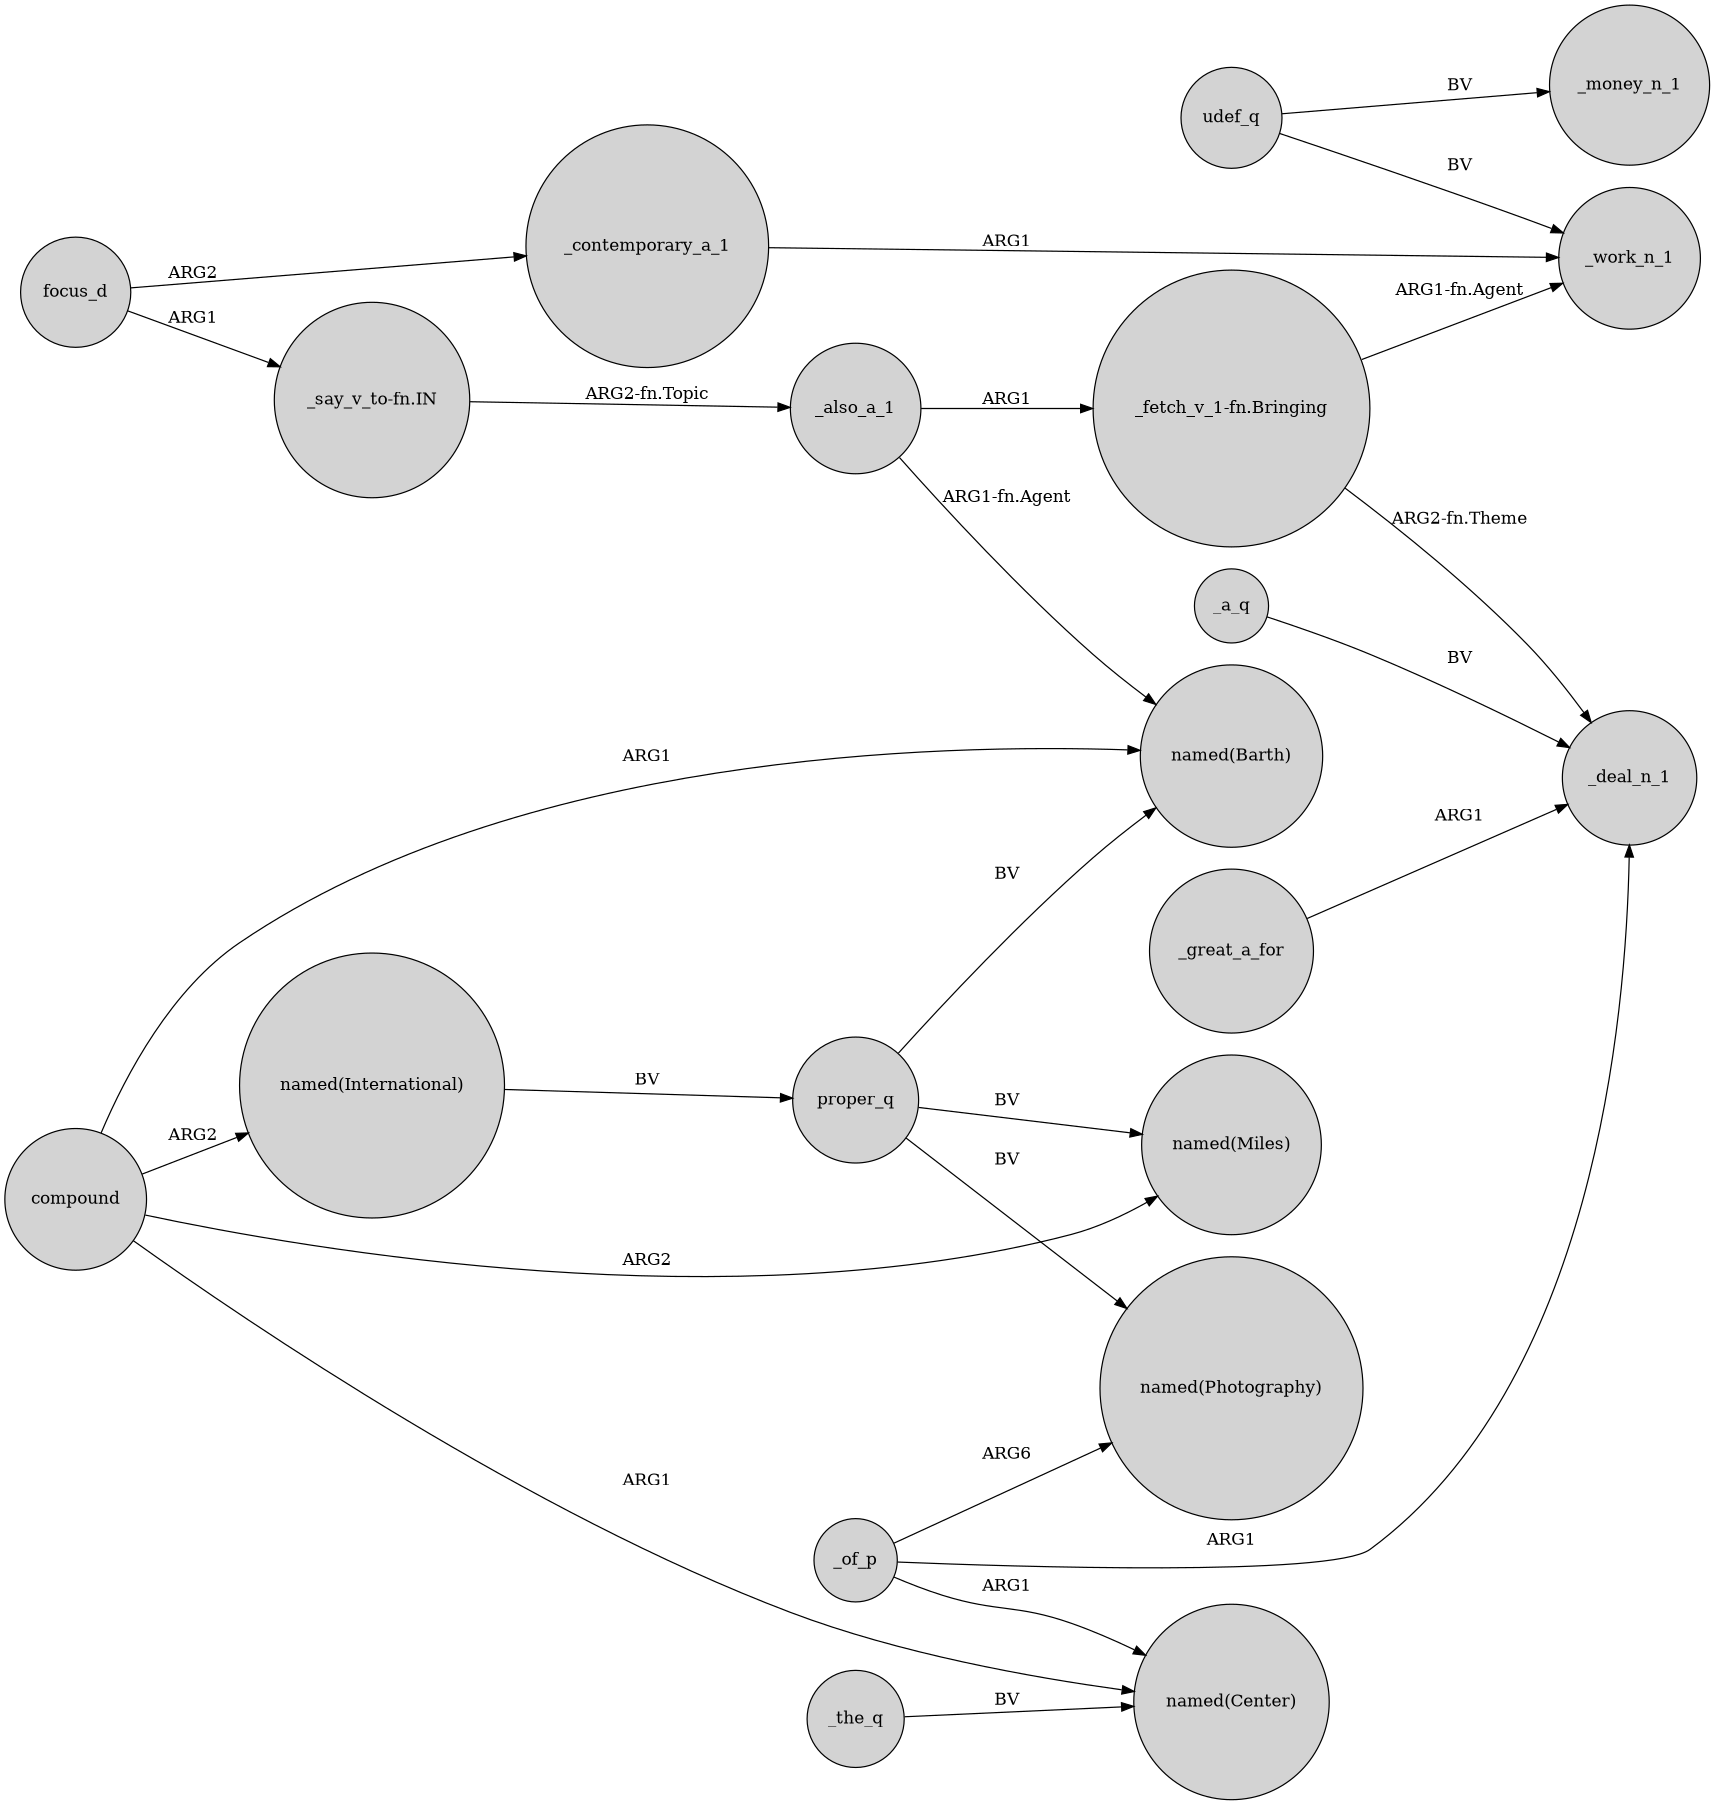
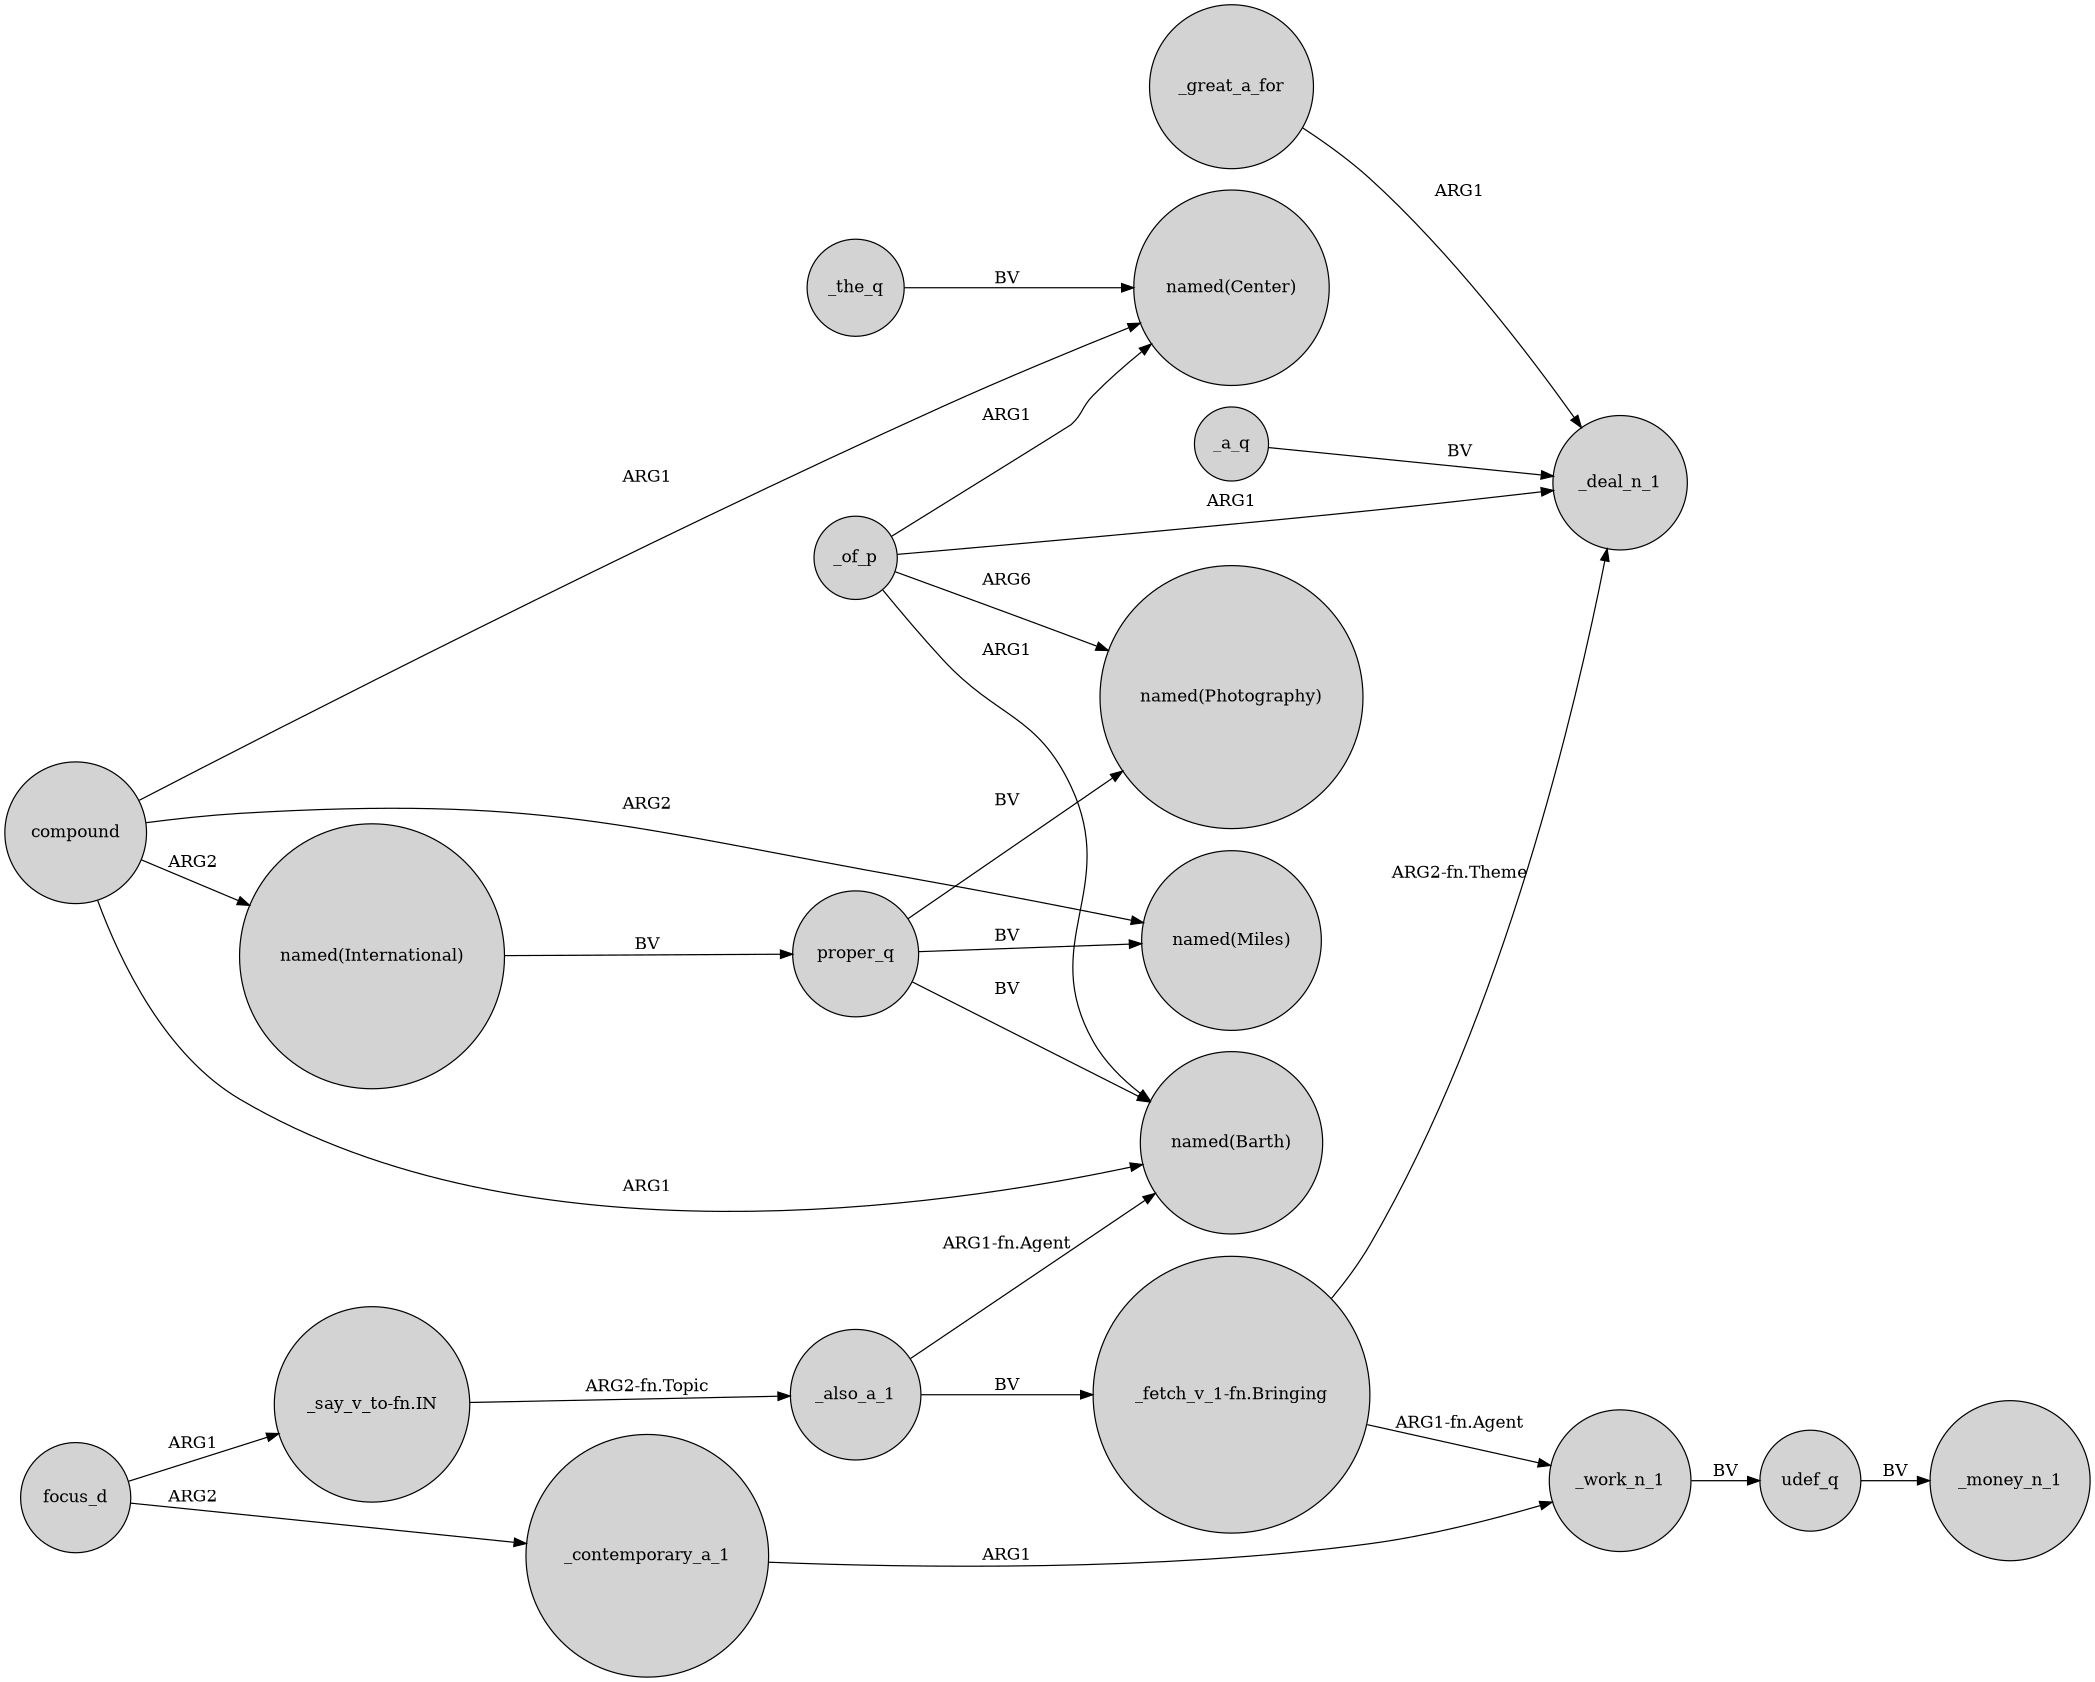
edge "udef_q" -> "_work_n_1": reversed
edge "_also_a_1" -> "_fetch_v_1-fn.Bringing": label "ARG1" -> "BV"
edge "_of_p" -> "named(Barth)": added, label "ARG1"
